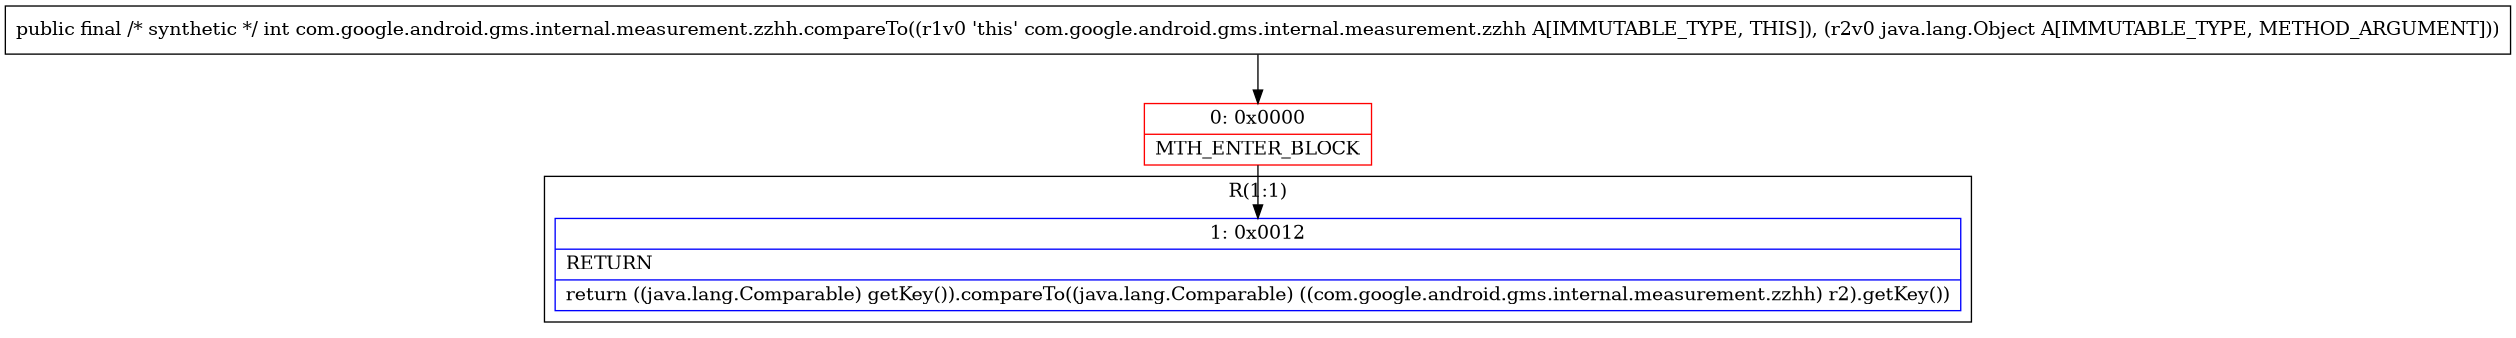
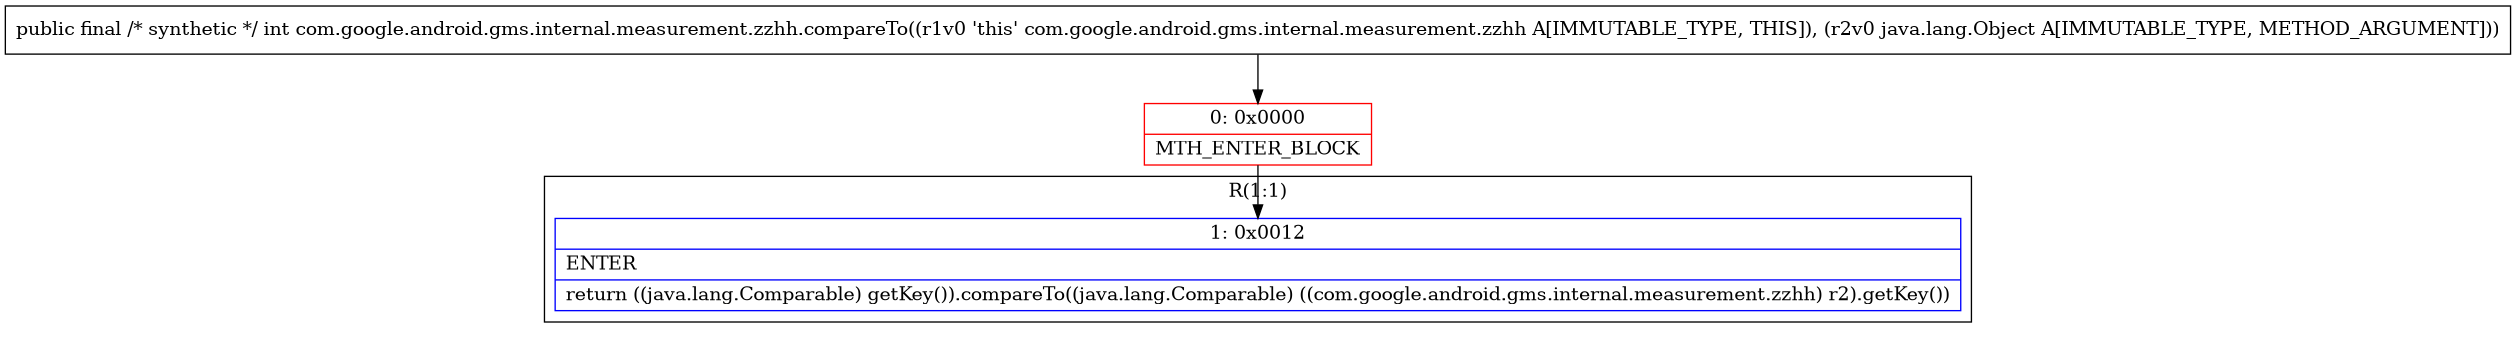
node "1: 0x0012": text "RETURN" -> "ENTER"
